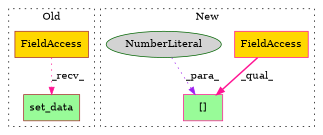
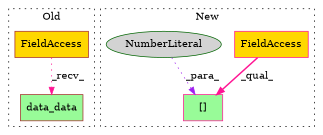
node "set_data": label "set_data" -> "data_data"
